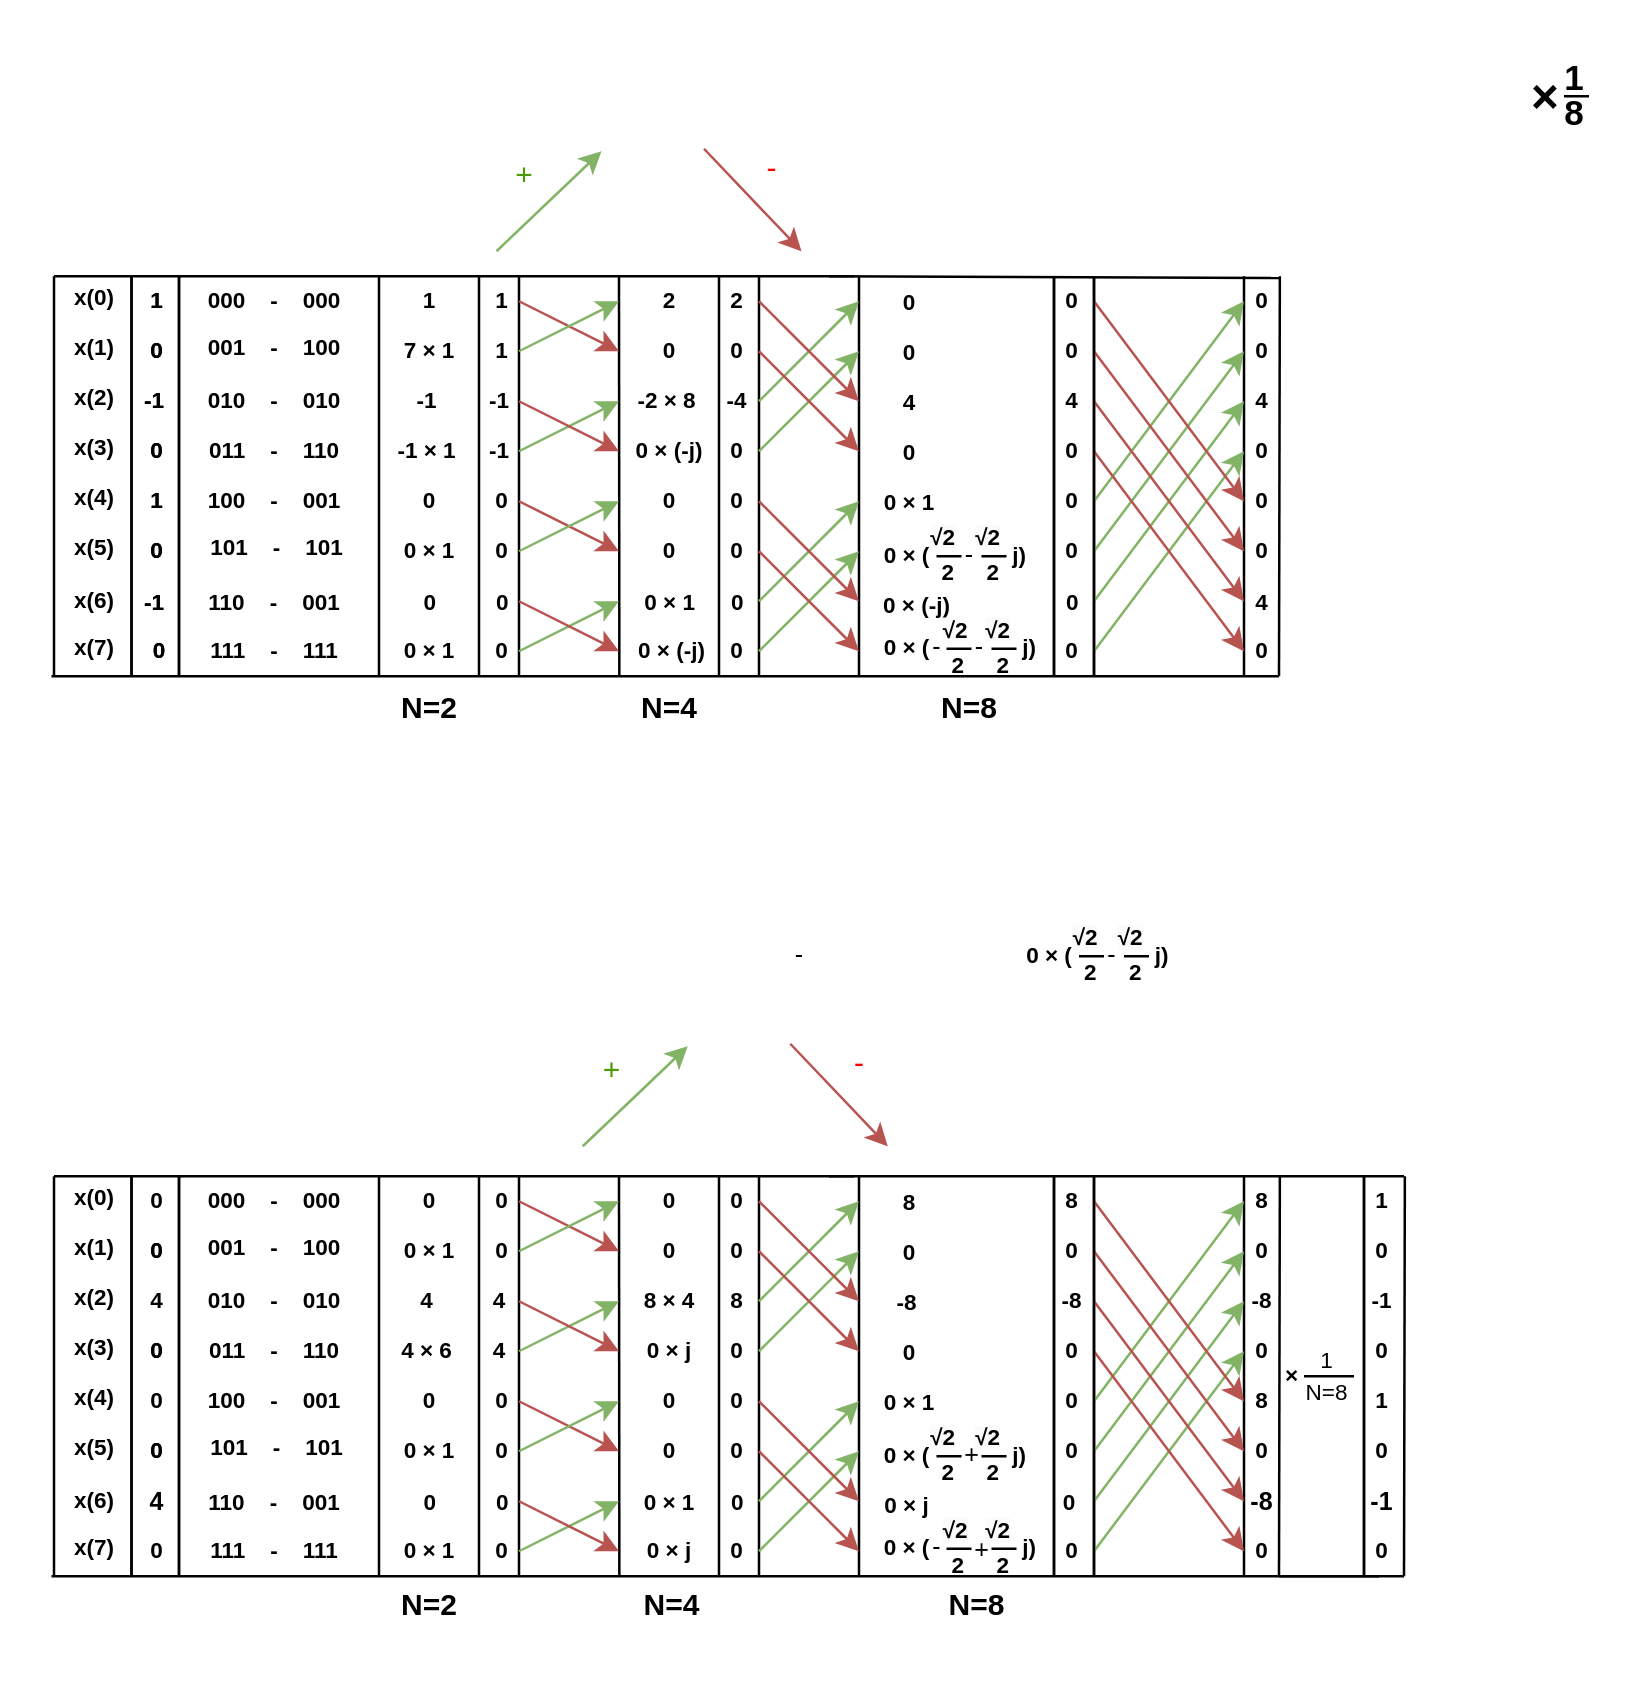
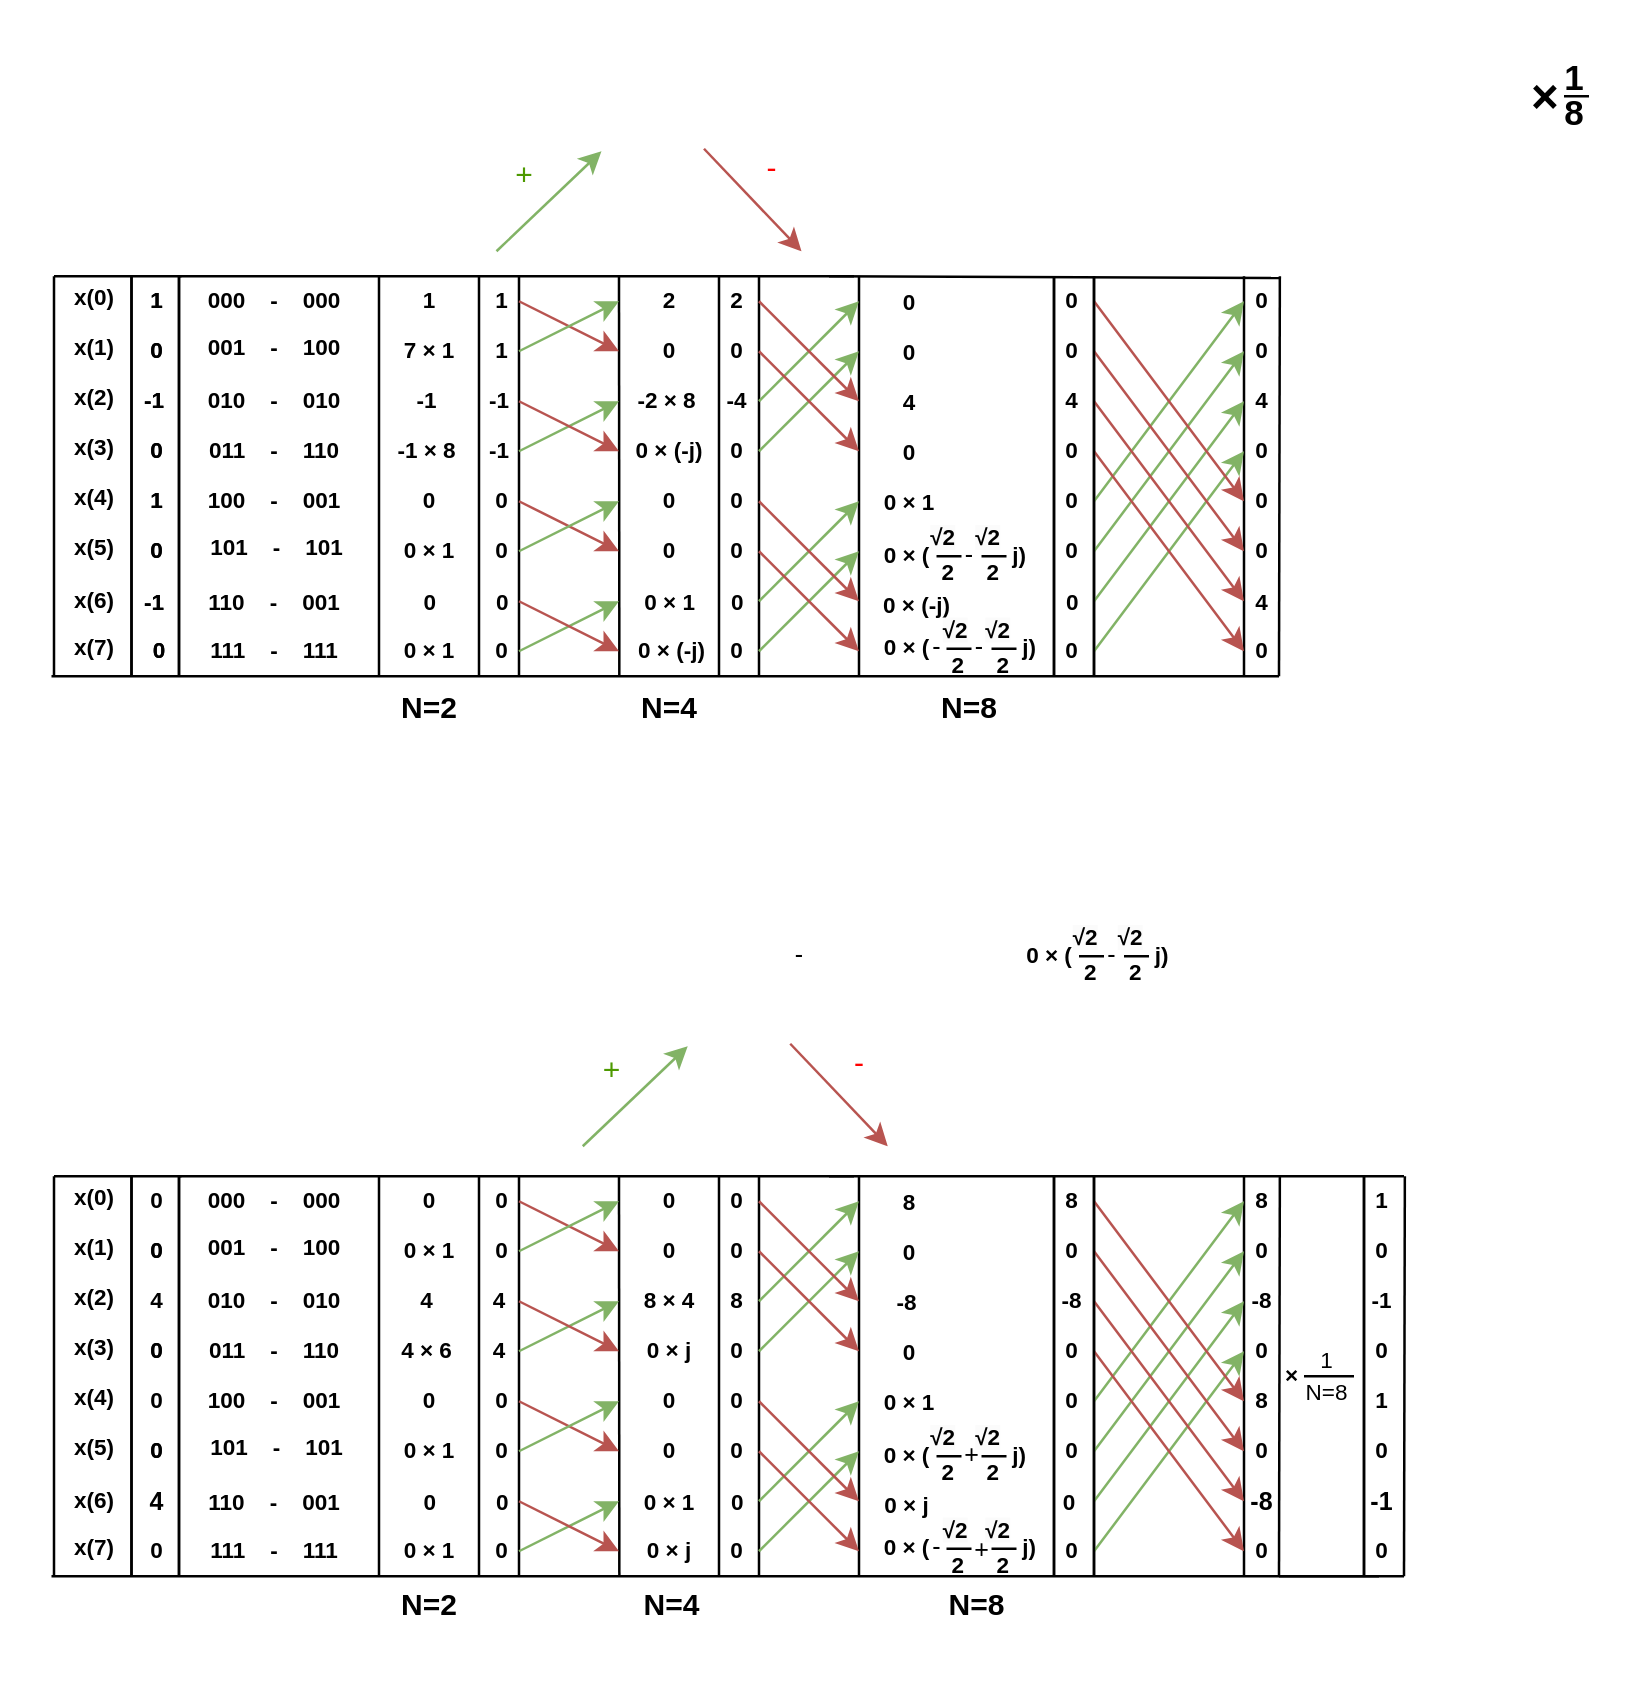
node "-1 × 1": label "-1 × 1" -> "-1 × 8"
